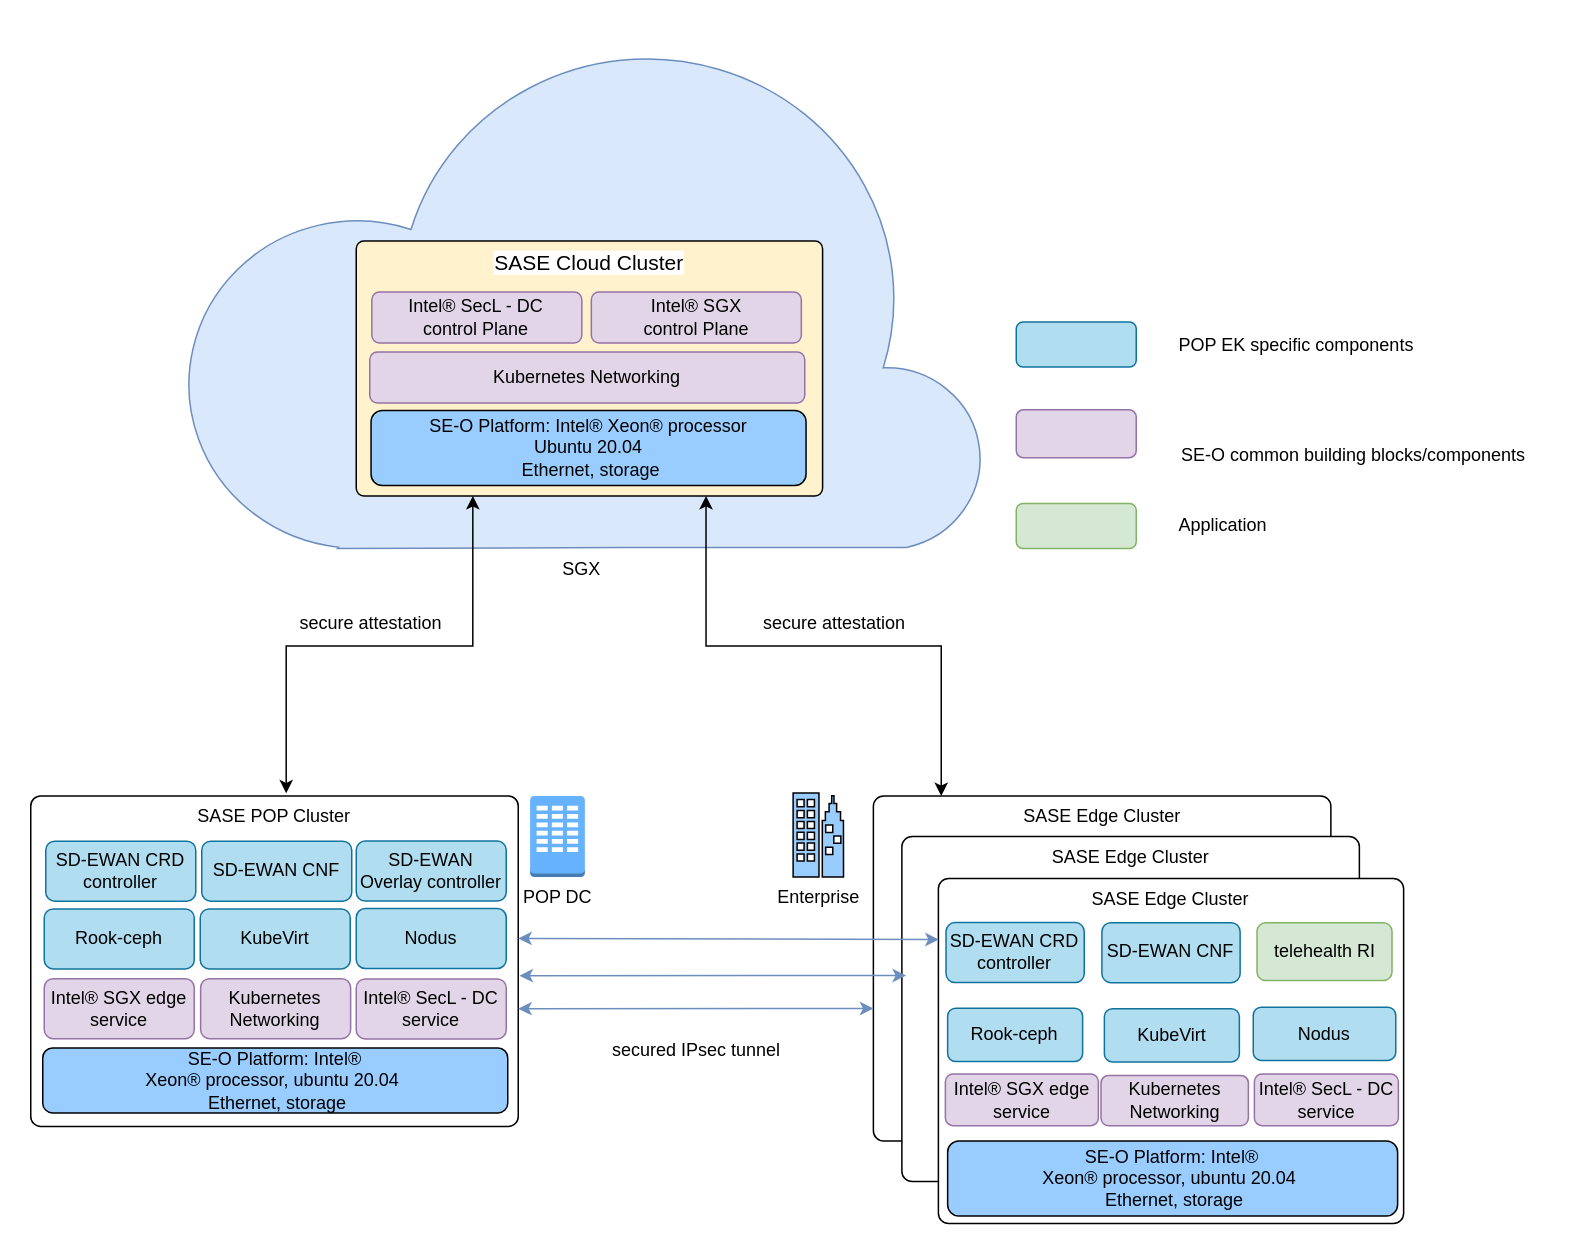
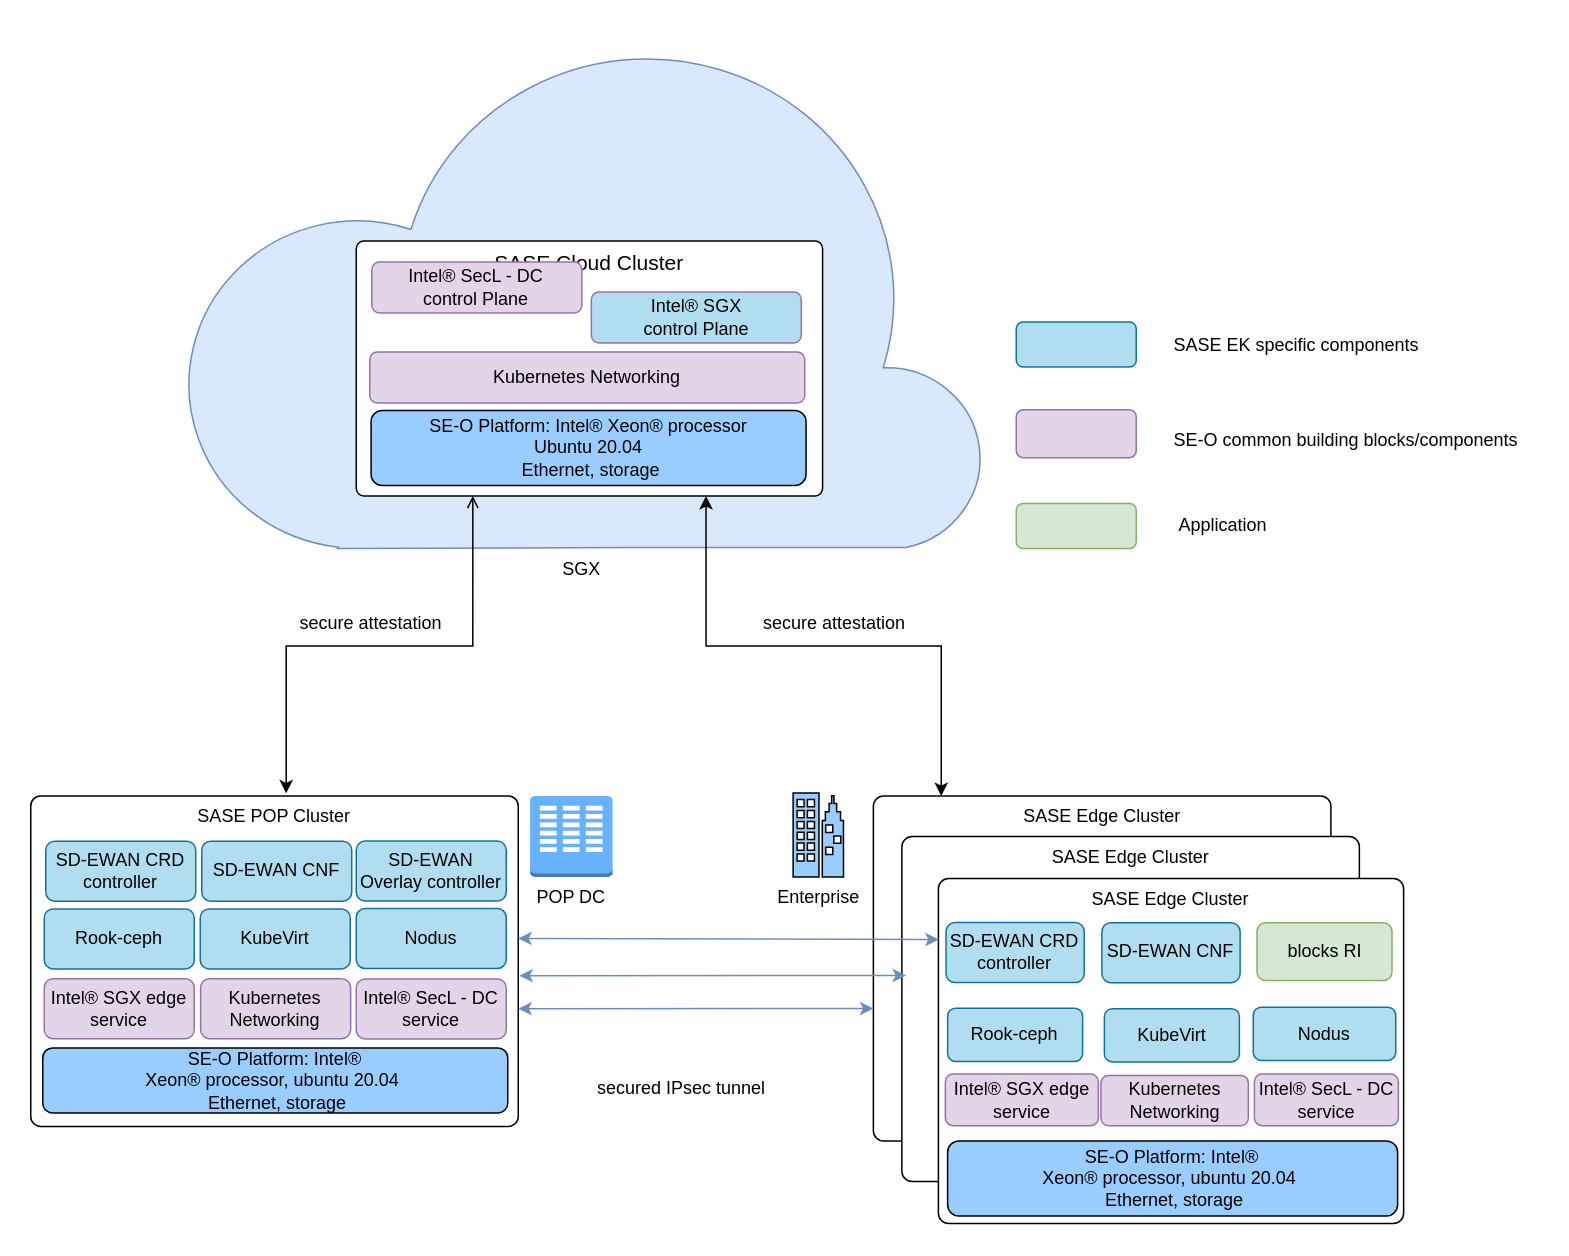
node "SASE Cloud Cluster": fillcolor #fff2cc -> #ffffff
node "Intel® SecL - DC control Plane": moved (477, 317) -> (477, 287)
node "Intel® SGX control Plane": fillcolor #e1d5e7 -> #b1ddf0
node "POP EK specific components": label "POP EK specific components" -> "SASE EK specific components"
node "SE-O common building blocks/components": moved (1353, 455) -> (1346, 440)
edge "SASE Cloud Cluster" -- "SASE POP Cluster": arrowhead classic -> open
node "POP DC": size 55x81 -> 83x81
node "telehealth RI": label "telehealth RI" -> "blocks RI"
node "secured IPsec tunnel": moved (696, 1051) -> (681, 1088)
